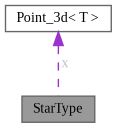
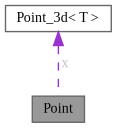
node "StarType": label "StarType" -> "Point"
